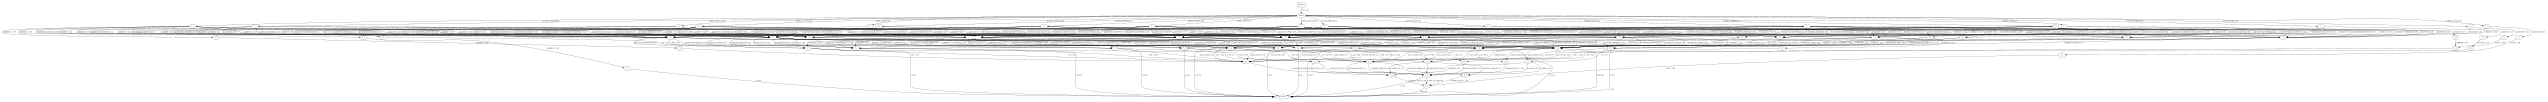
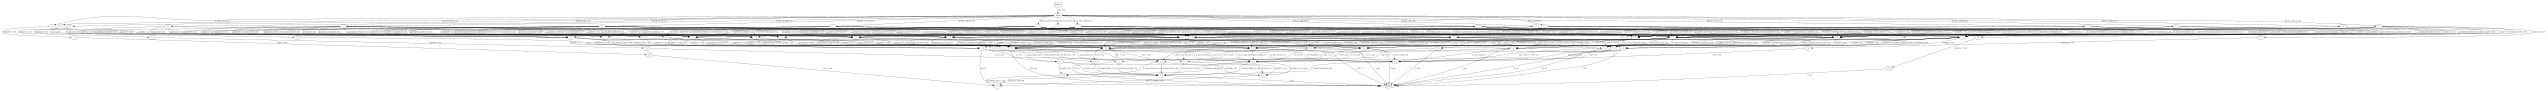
edge "T_7" -> "TERMINAL": removed, label "146 1.00"
